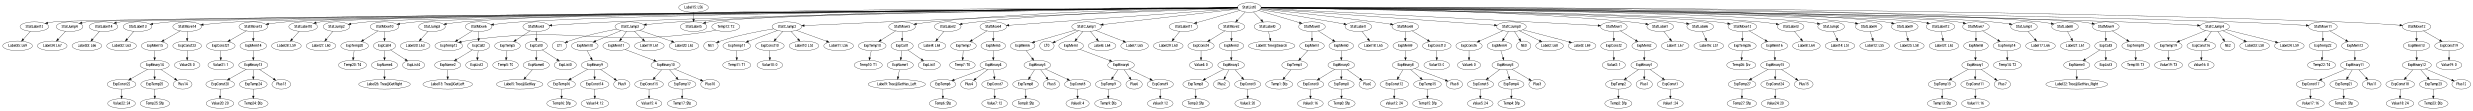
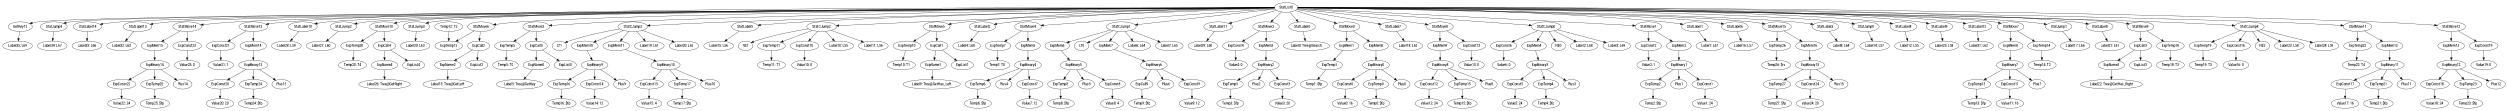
edge "Label15: L56" -> "StatLabel5": reversed
node "StatLabel15": label "StatLabel15" -> "GetKey15"
node "Value19: T3": label "Value19: T3" -> "Temp19: T3"
node "ExpTemp9": label "ExpTemp9" -> "ExpCall9"
